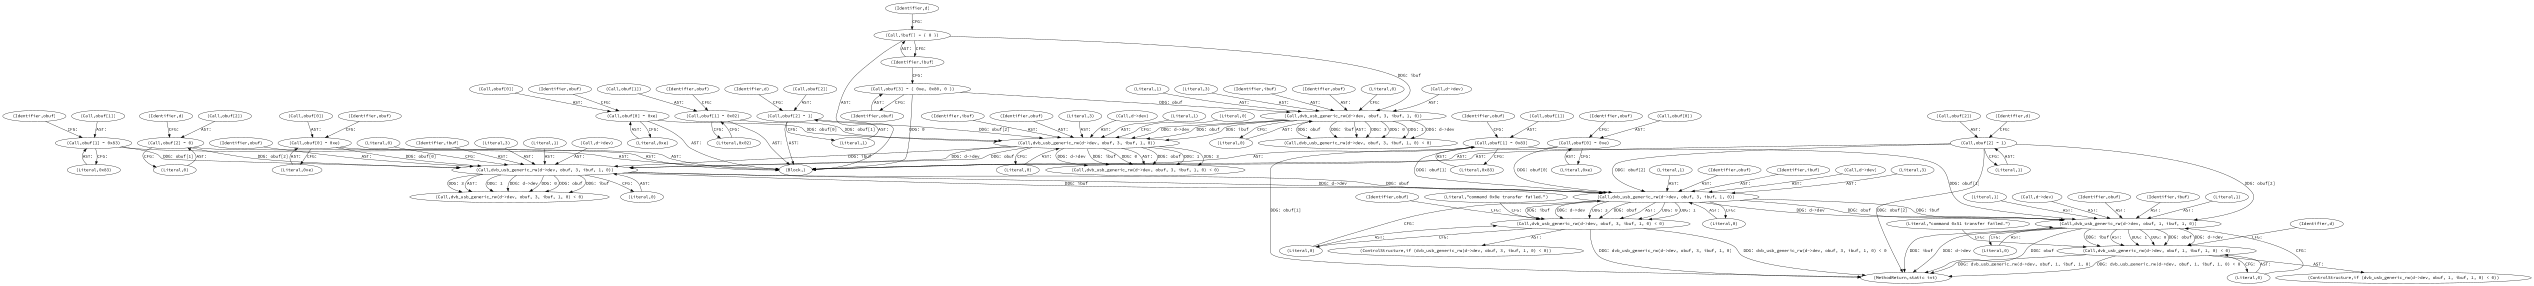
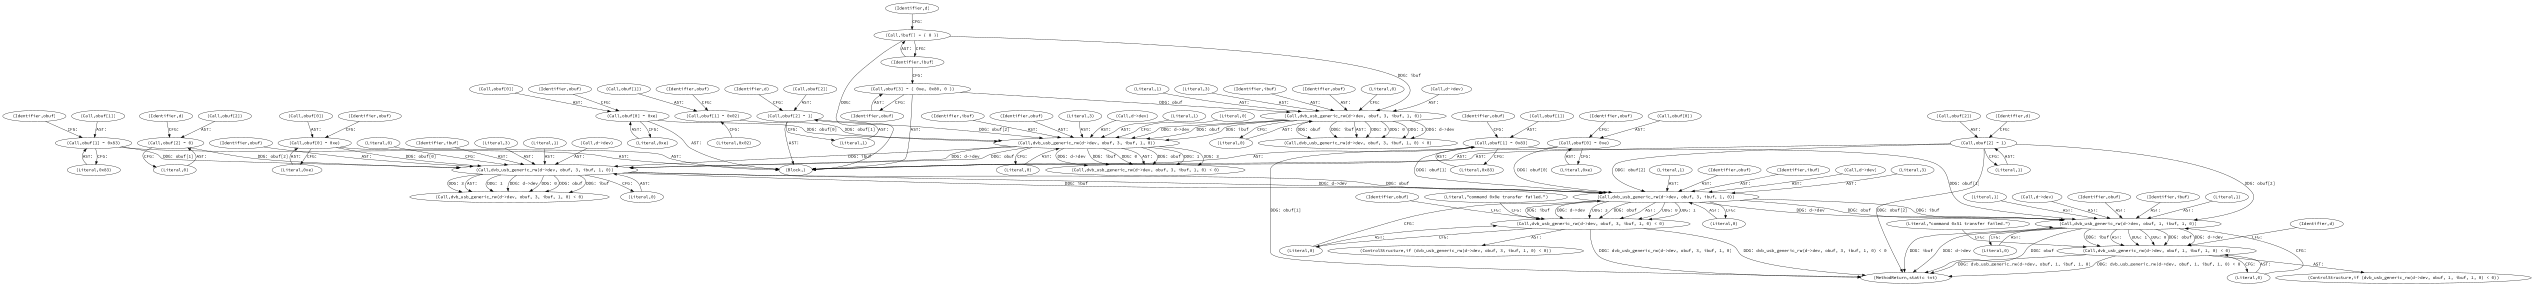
edge "(Call,ibuf[] = { 0 })" -> "(Block,)": label "AST: " -> "DDG: "
edge "(Call,obuf[1] = 0x02)" -> "(Literal,0x02)": removed, label "CFG:"
edge "(Call,obuf[3] = { 0xe, 0x80, 0 })" -> "(Block,)": label "DDG: 0" -> "AST: "
edge "(Call,obuf[1] = 0x02)" -> "(Block,)": removed, label "AST:"
edge "(Call,obuf[2] = 0)" -> "(Block,)": removed, label "AST:"
